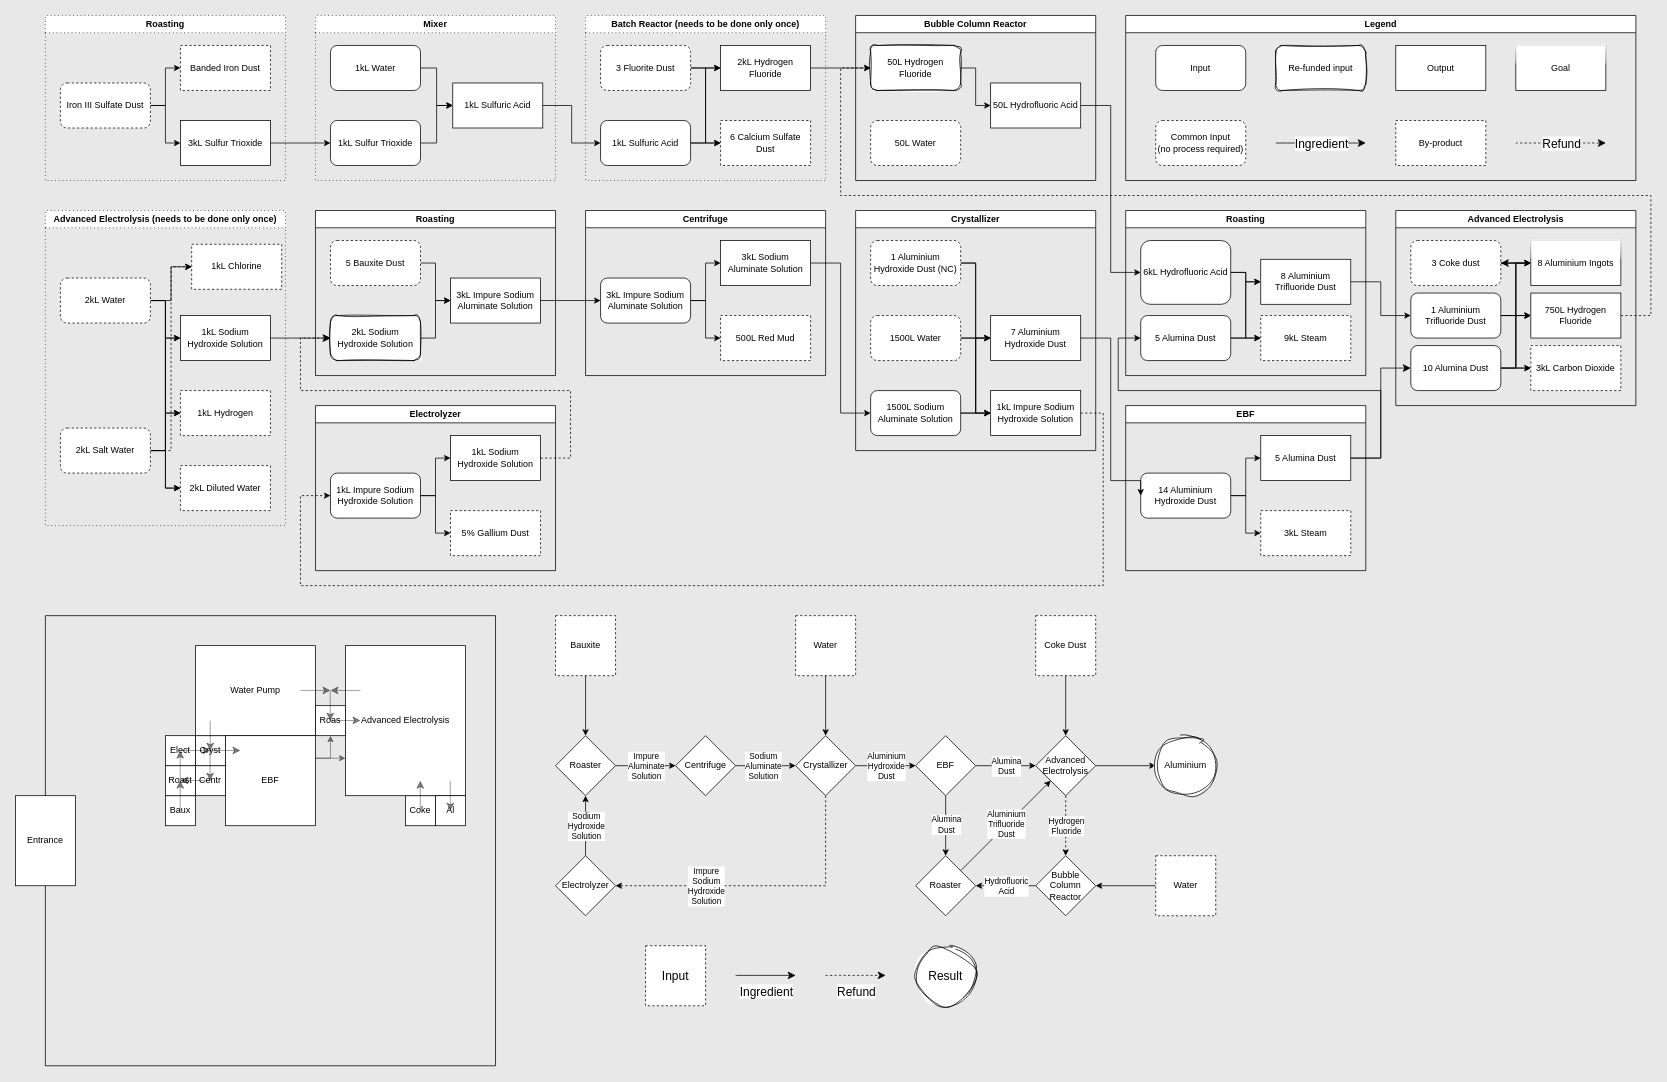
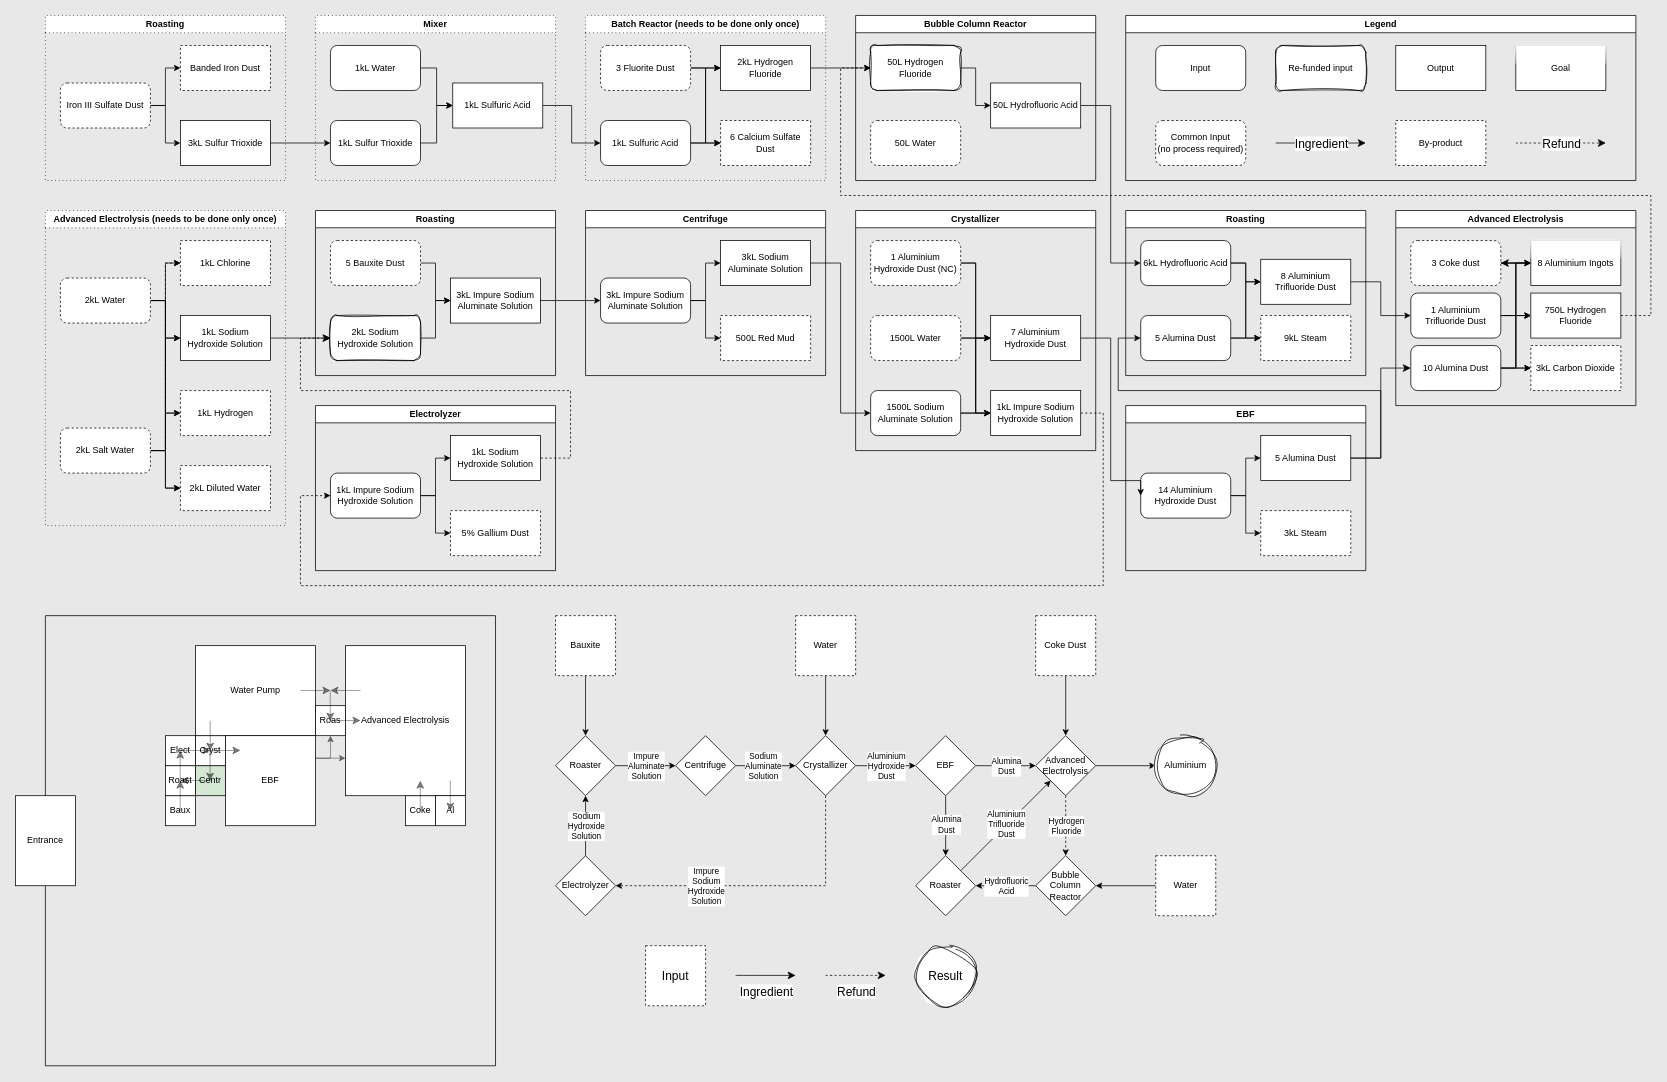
node "1kL Chlorine": moved (237, 267) -> (225, 263)
node "6kL Hydrofluoric Acid": size 90x64 -> 90x45
node "Centr": fillcolor #ffffff -> #d5e8d4
